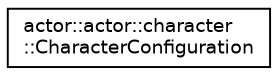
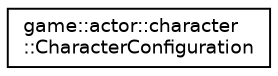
node "actor::actor::character ::CharacterConfiguration": label "actor::actor::character ::CharacterConfiguration" -> "game::actor::character ::CharacterConfiguration"
